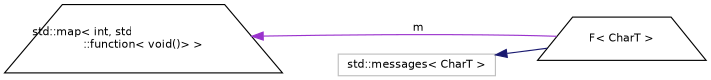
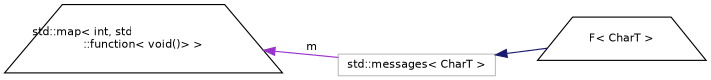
edge "F< CharT >" -> "std::map< int, std ::function< void()> >": now "std::messages< CharT >" -> "std::map< int, std ::function< void()> >"
